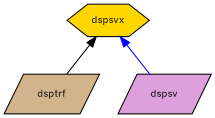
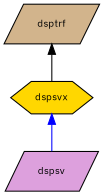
edge "dsptrf" -> "dspsvx": reversed
